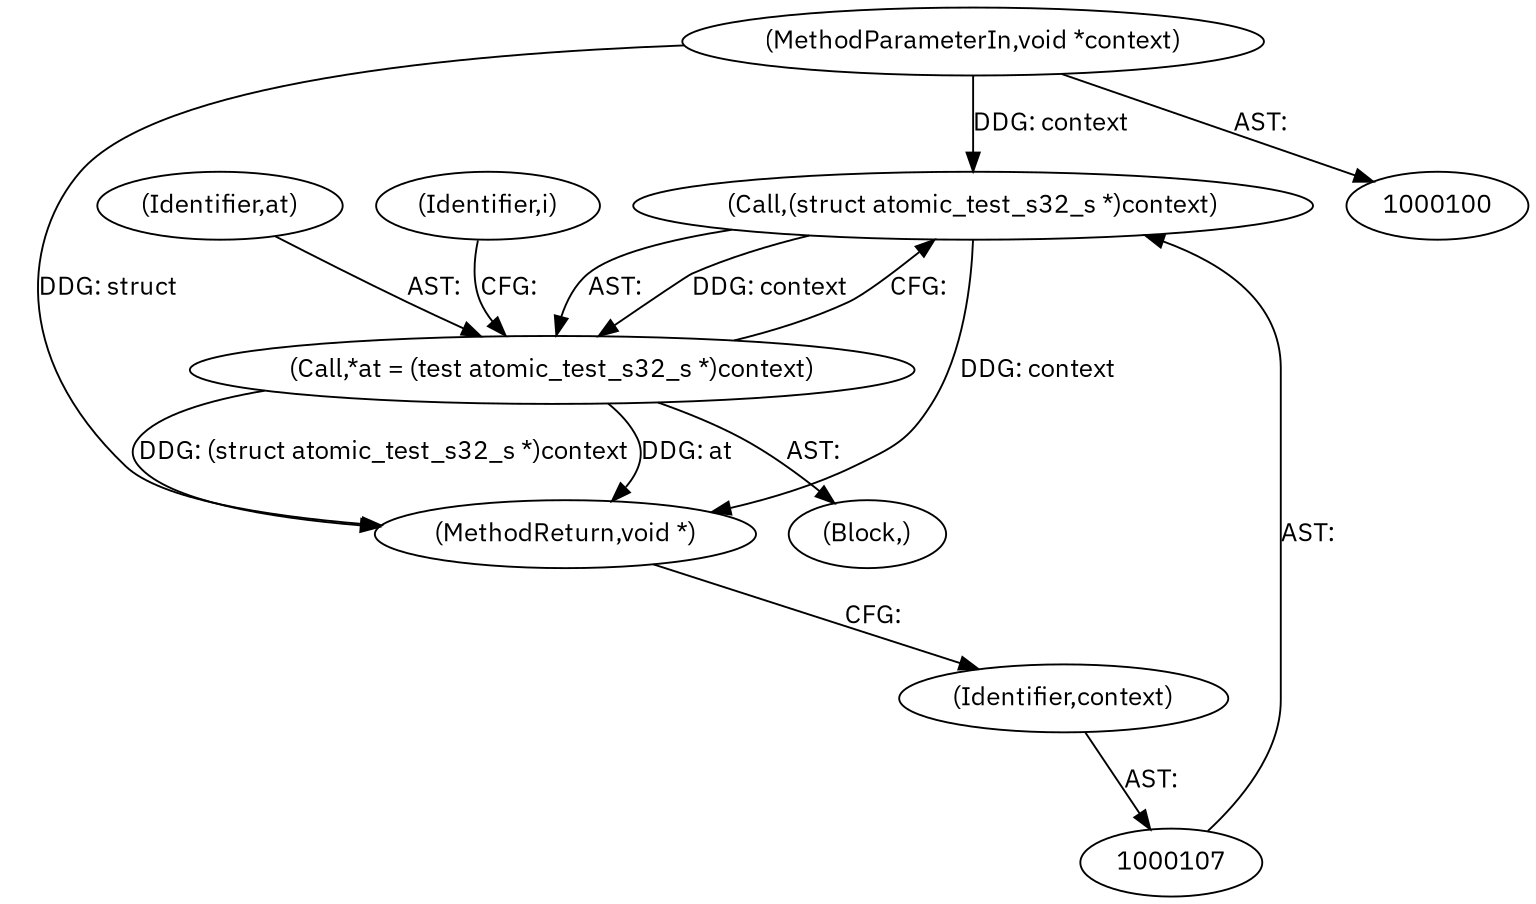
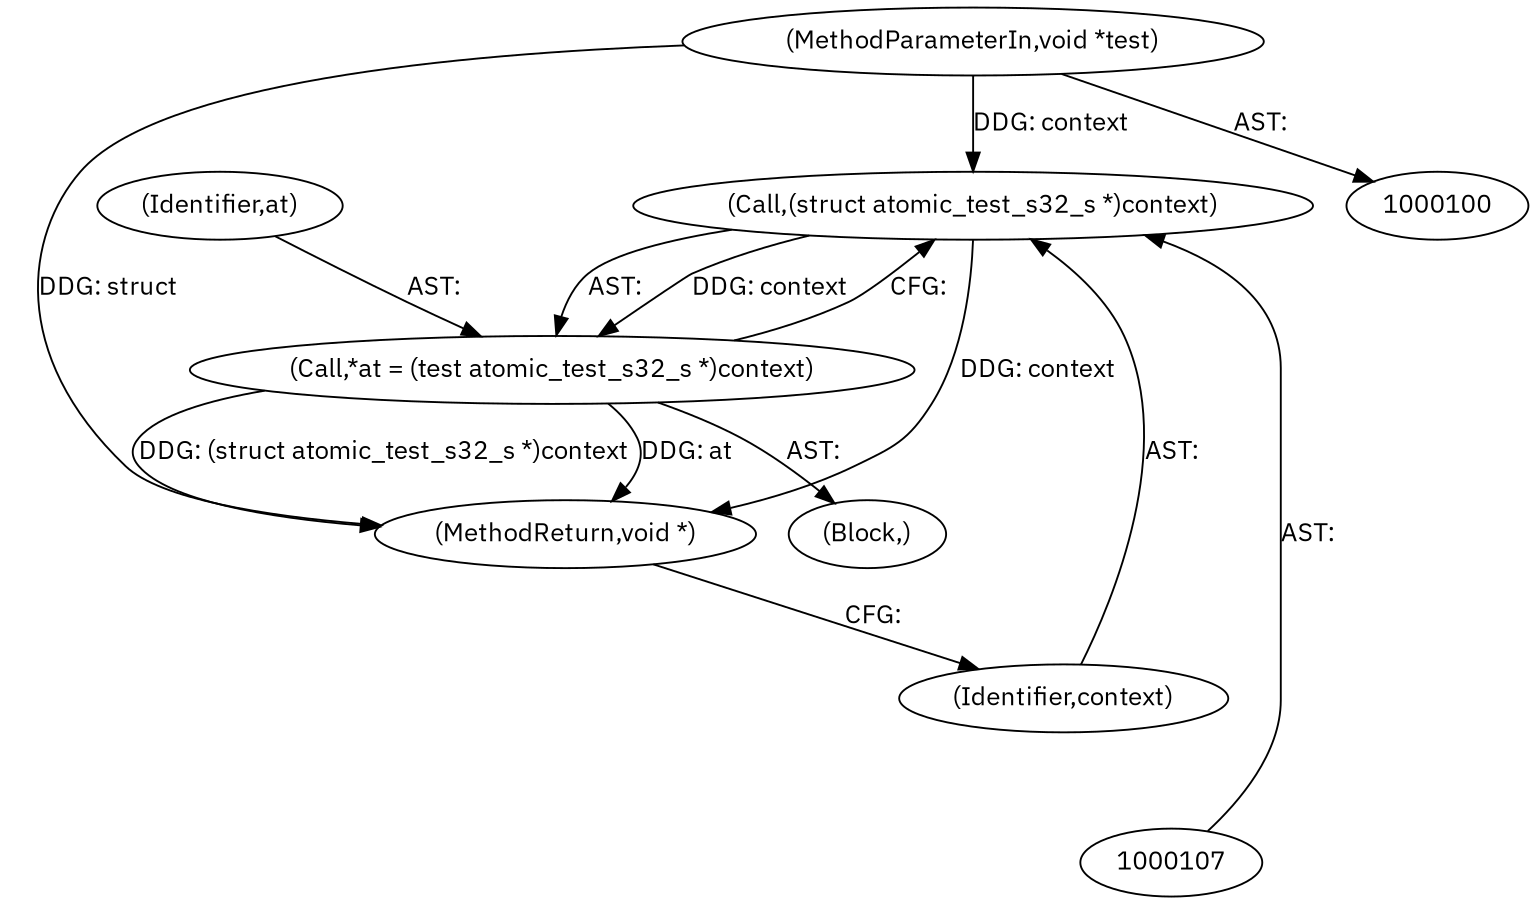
node "(MethodParameterIn,void *context)": label "(MethodParameterIn,void *context)" -> "(MethodParameterIn,void *test)"
node "(Identifier,i)": removed
edge "(Identifier,context)" -> "1000107": now "(Identifier,context)" -> "(Call,(struct atomic_test_s32_s *)context)"
